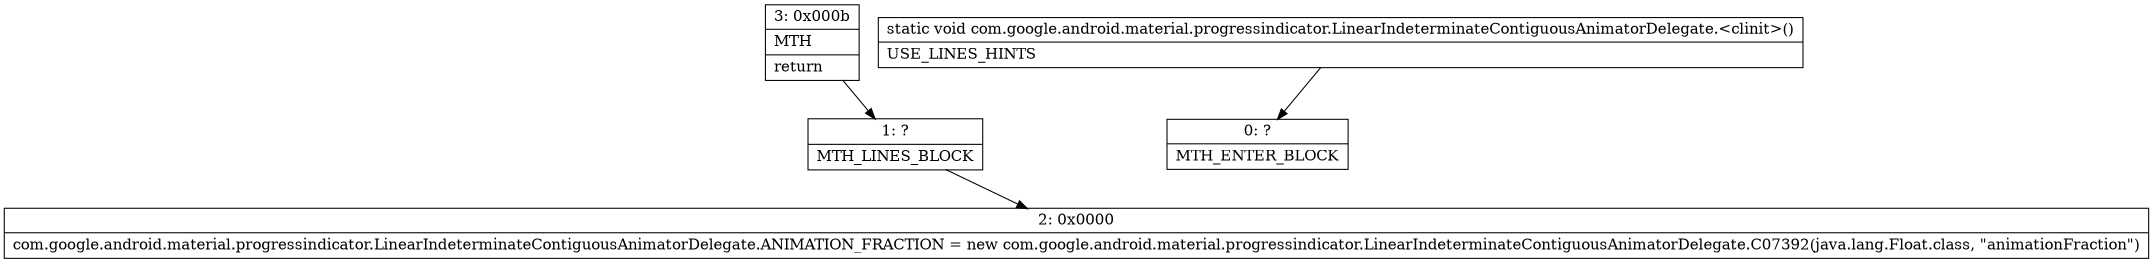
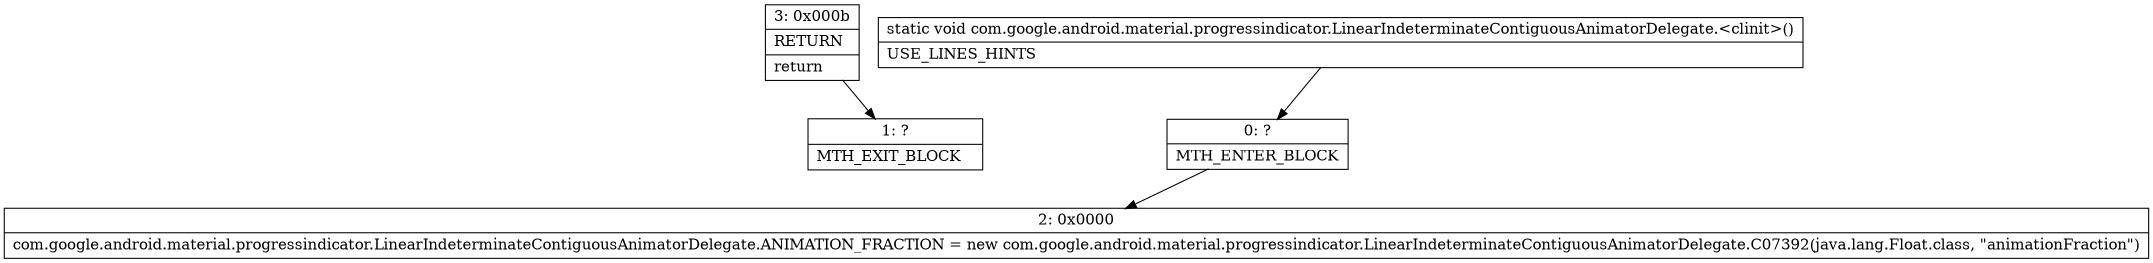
node "3: 0x000b": text "MTH" -> "RETURN"
node "1: ?": text "MTH_LINES_BLOCK" -> "MTH_EXIT_BLOCK"
edge "1: ?" -> "2: 0x0000": now "0: ?" -> "2: 0x0000"
